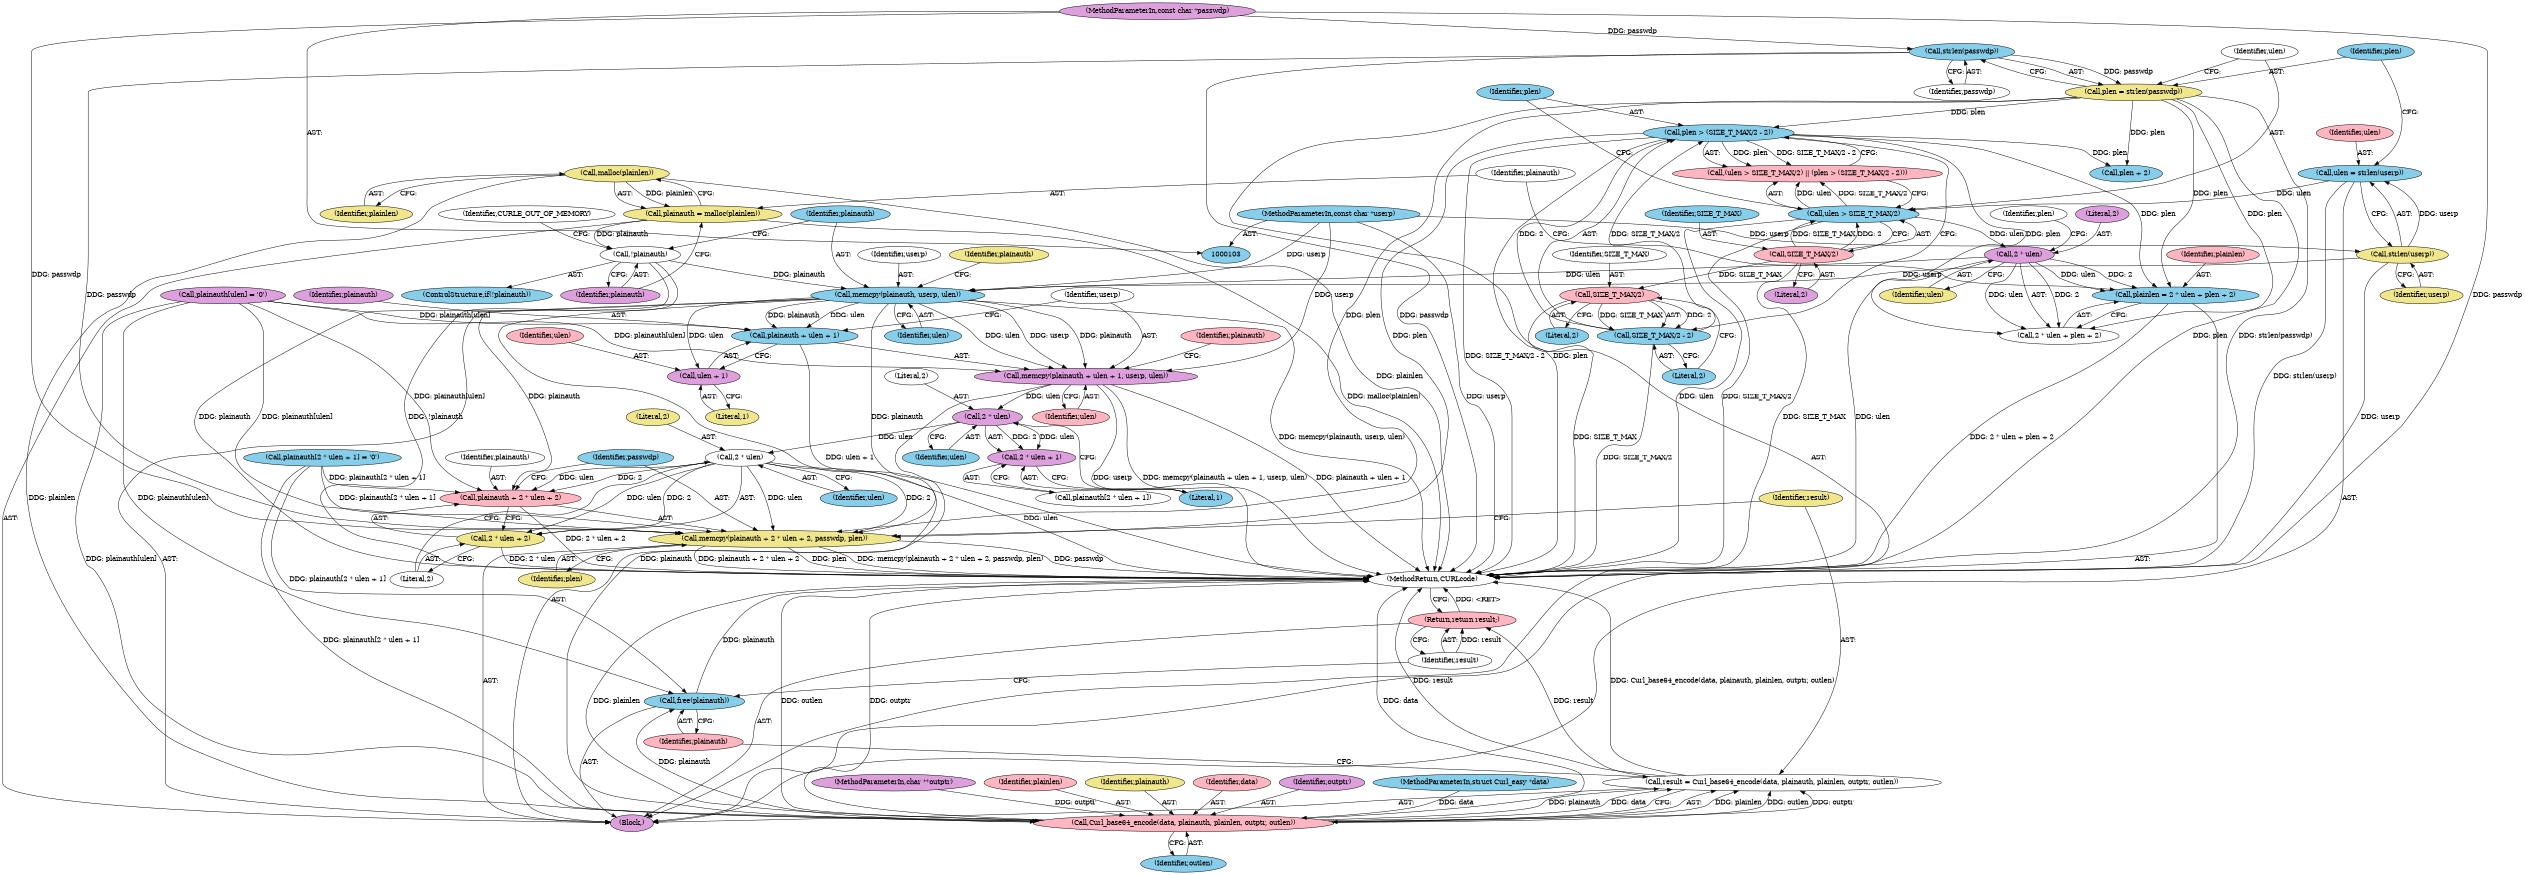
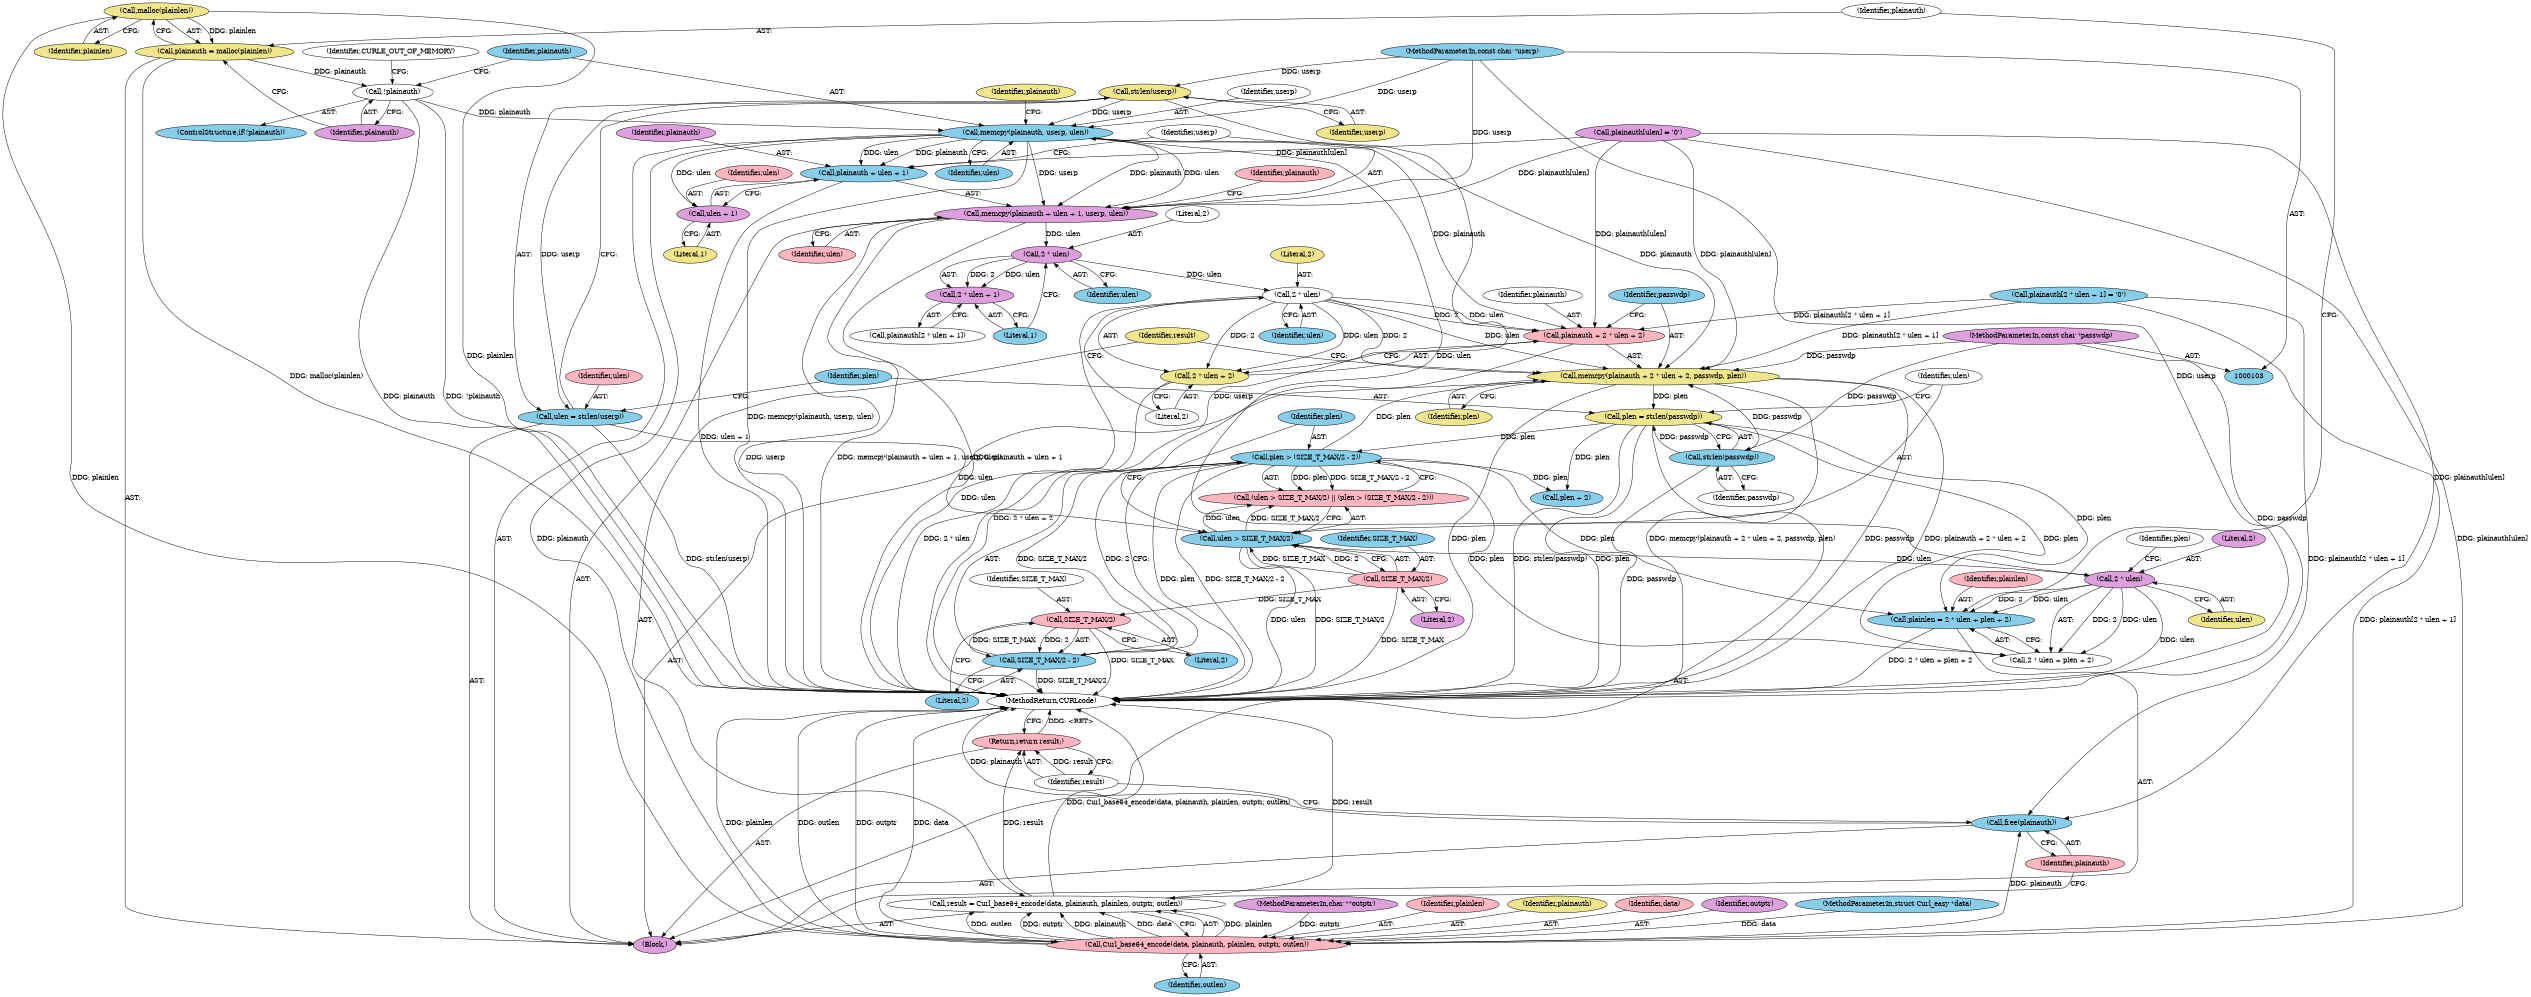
edge "(Call,plen = strlen(passwdp))" -> "(Call,memcpy(plainauth + 2 * ulen + 2, passwdp, plen))": reversed
